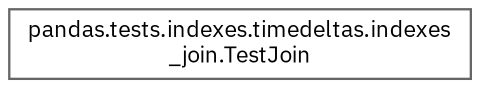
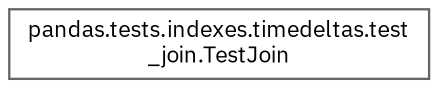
node "pandas.tests.indexes.timedeltas.indexes _join.TestJoin": label "pandas.tests.indexes.timedeltas.indexes _join.TestJoin" -> "pandas.tests.indexes.timedeltas.test _join.TestJoin"
